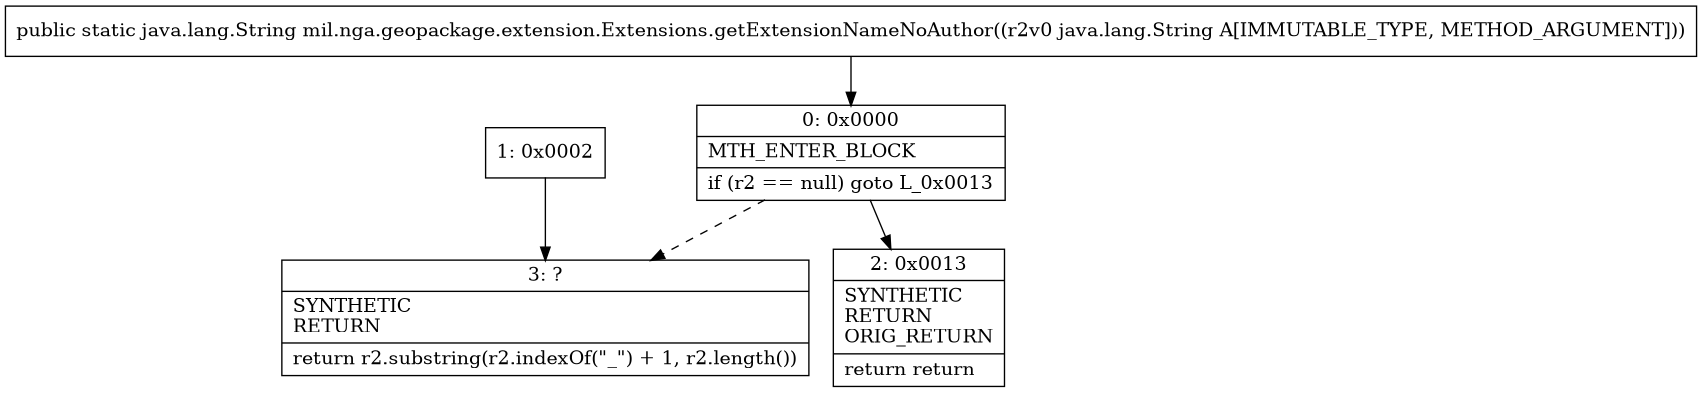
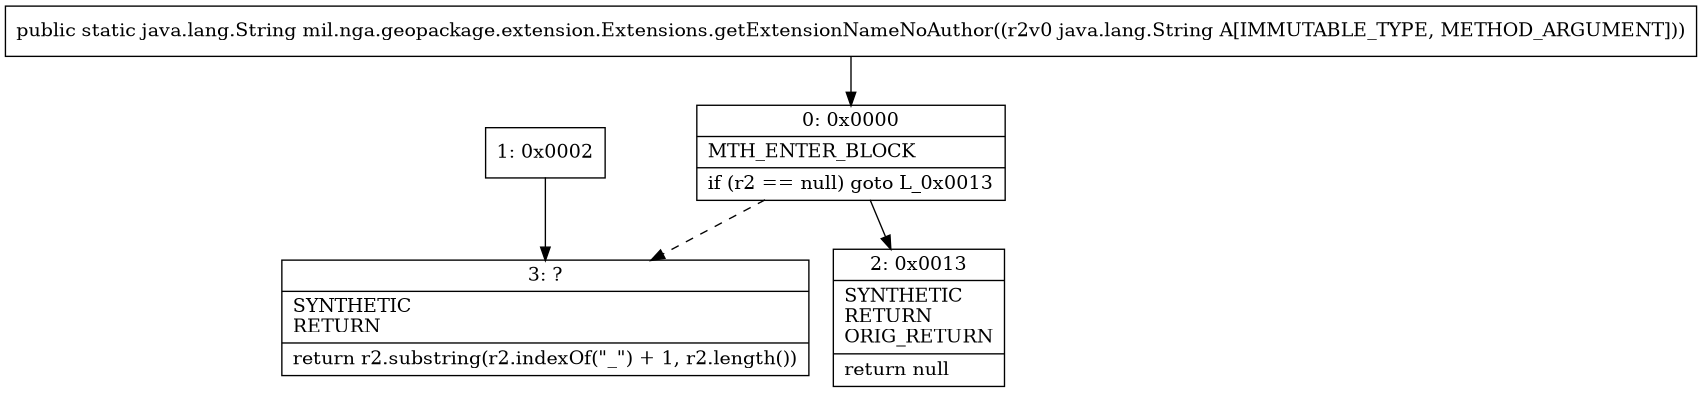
node "2: 0x0013": text "return return" -> "return null"
